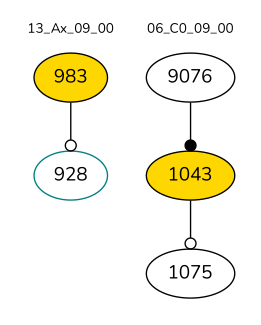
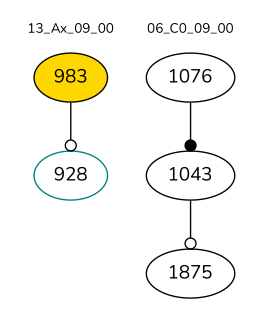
node "9076": label "9076" -> "1076"
node "1043": fillcolor gold -> white
node "1075": label "1075" -> "1875"
